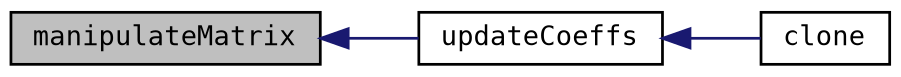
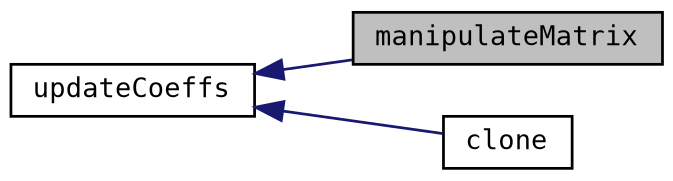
edge "updateCoeffs" -> "manipulateMatrix": reversed
